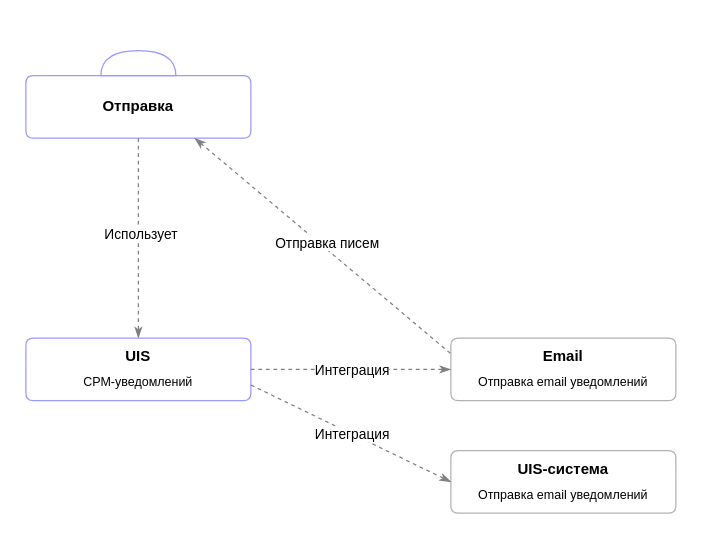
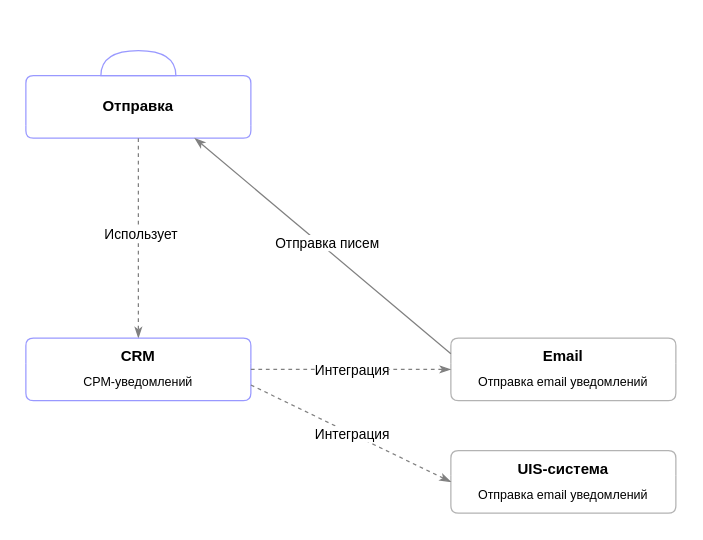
edge "Email" -> "Отправка": style dashed -> solid
node "UIS": label "UIS" -> "CRM"
